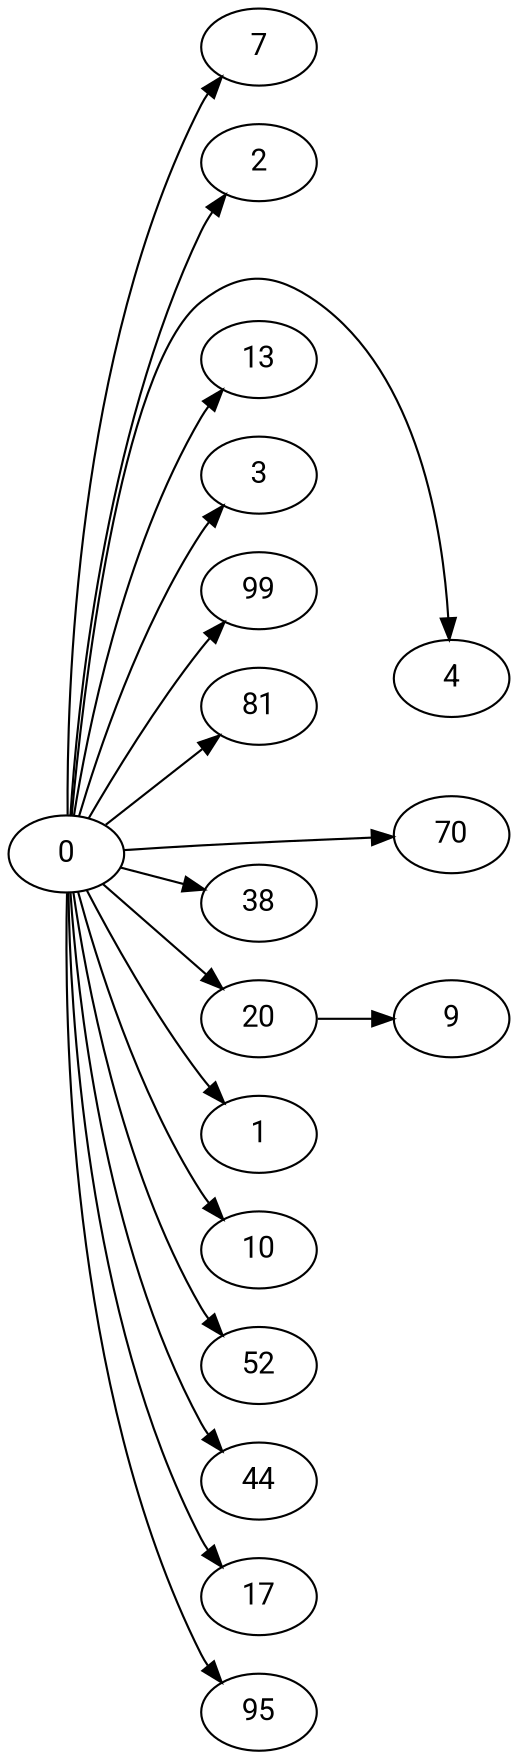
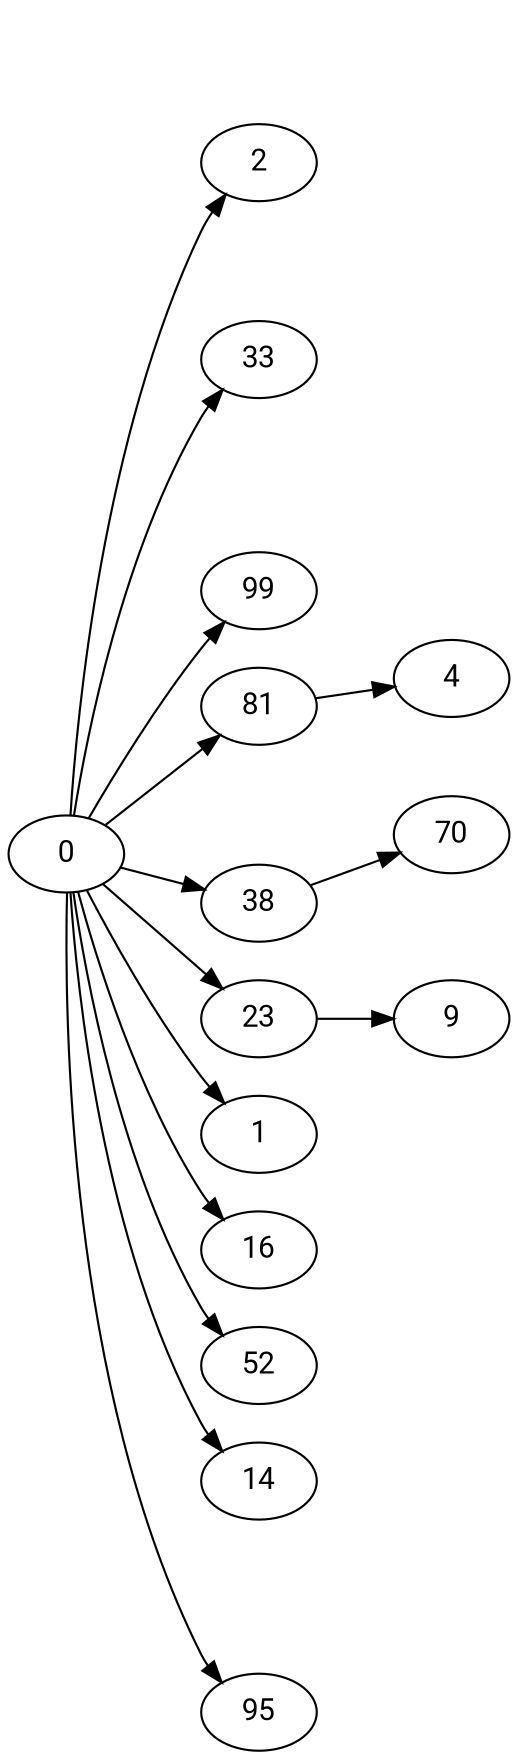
node "7": removed
edge "0" -> "4": now "81" -> "4"
node "13": label "13" -> "33"
node "3": removed
edge "0" -> "70": now "38" -> "70"
node "20": label "20" -> "23"
node "10": label "10" -> "16"
node "44": label "44" -> "14"
node "17": removed
